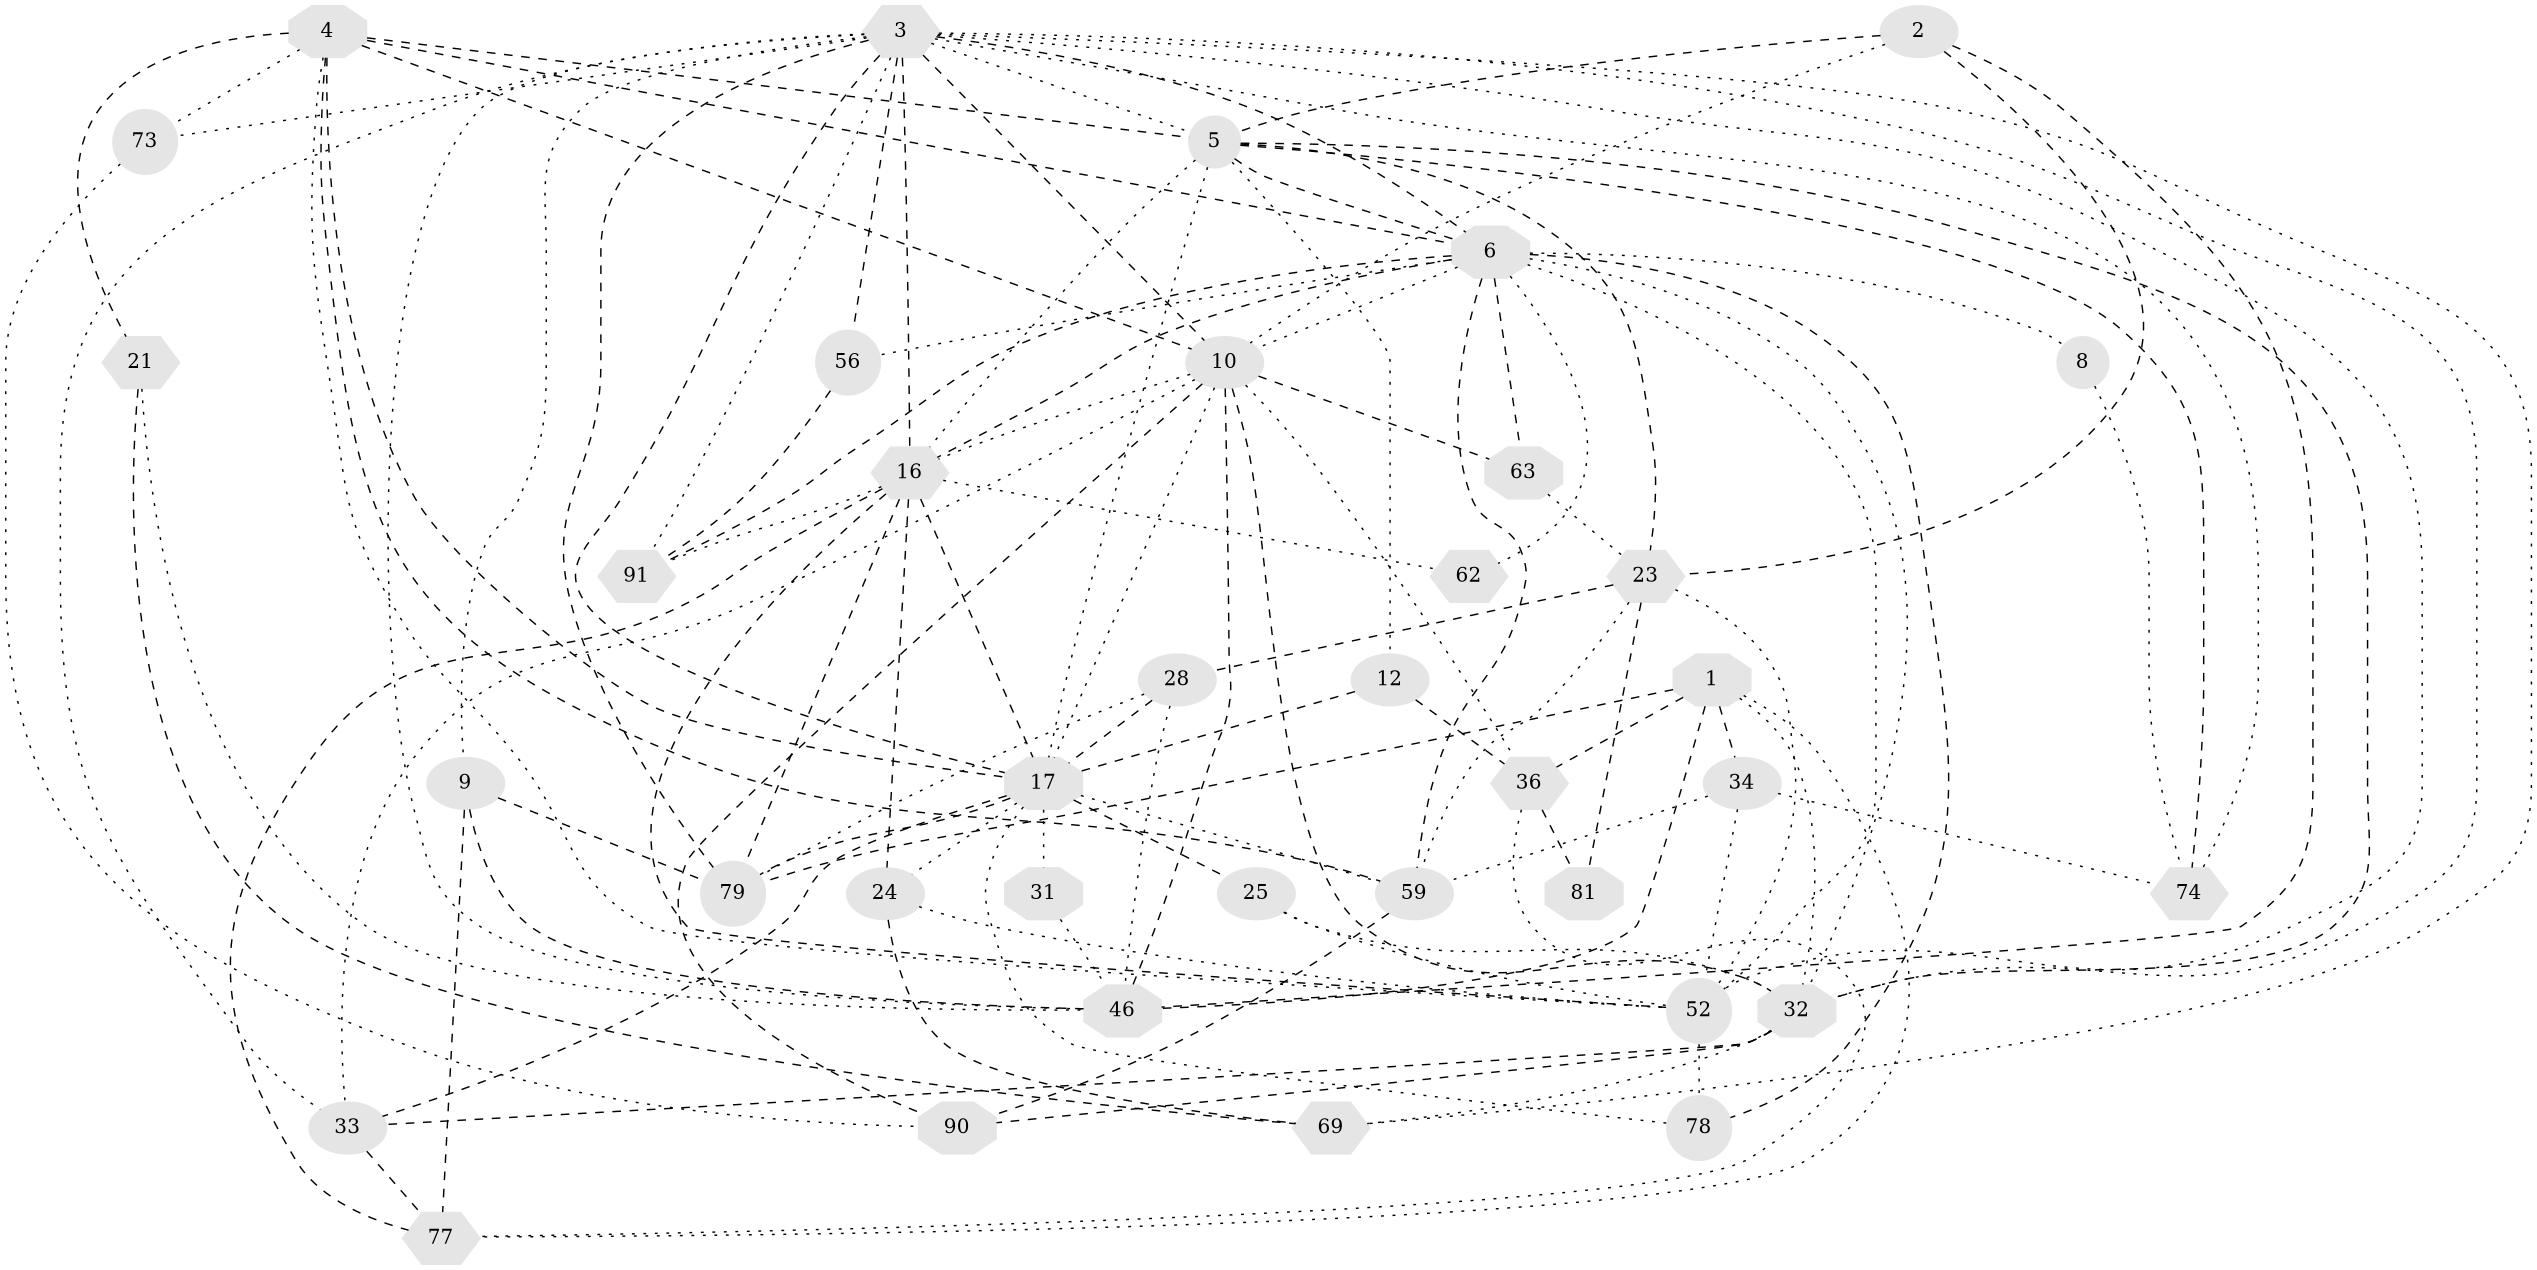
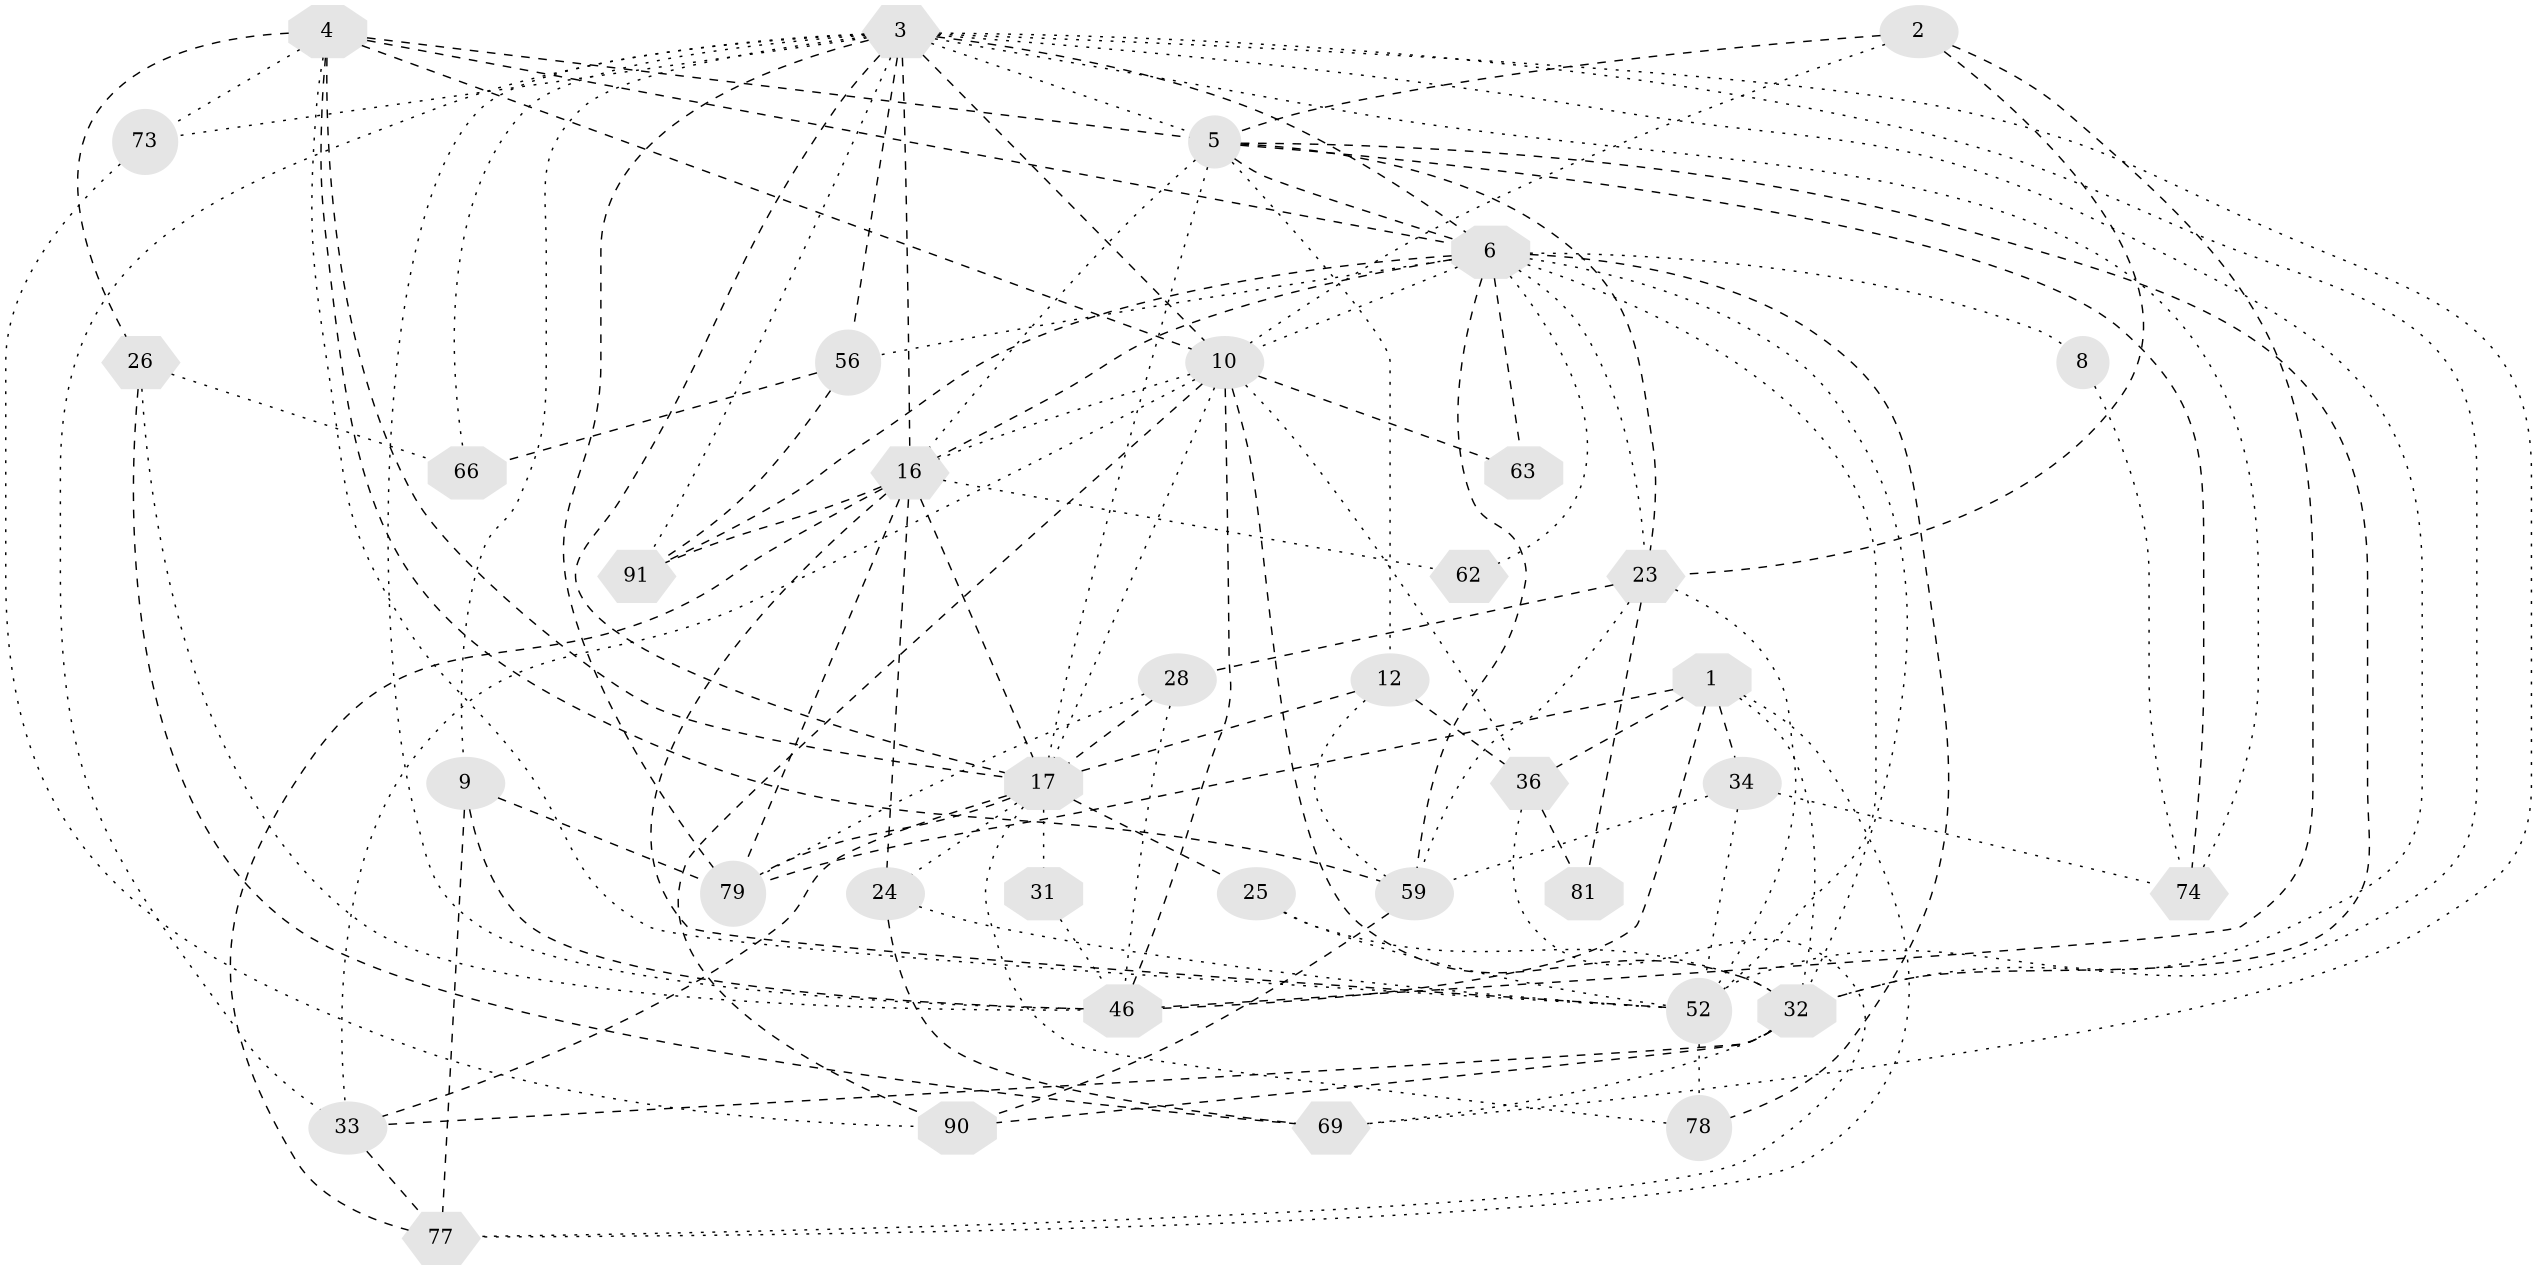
node "21": label "21" -> "26"
node "66": added
edge "16" -- "91": style dotted -> dashed
edge "63" -- "23": now "6" -- "23"
edge "17" -- "59": now "12" -- "59"
